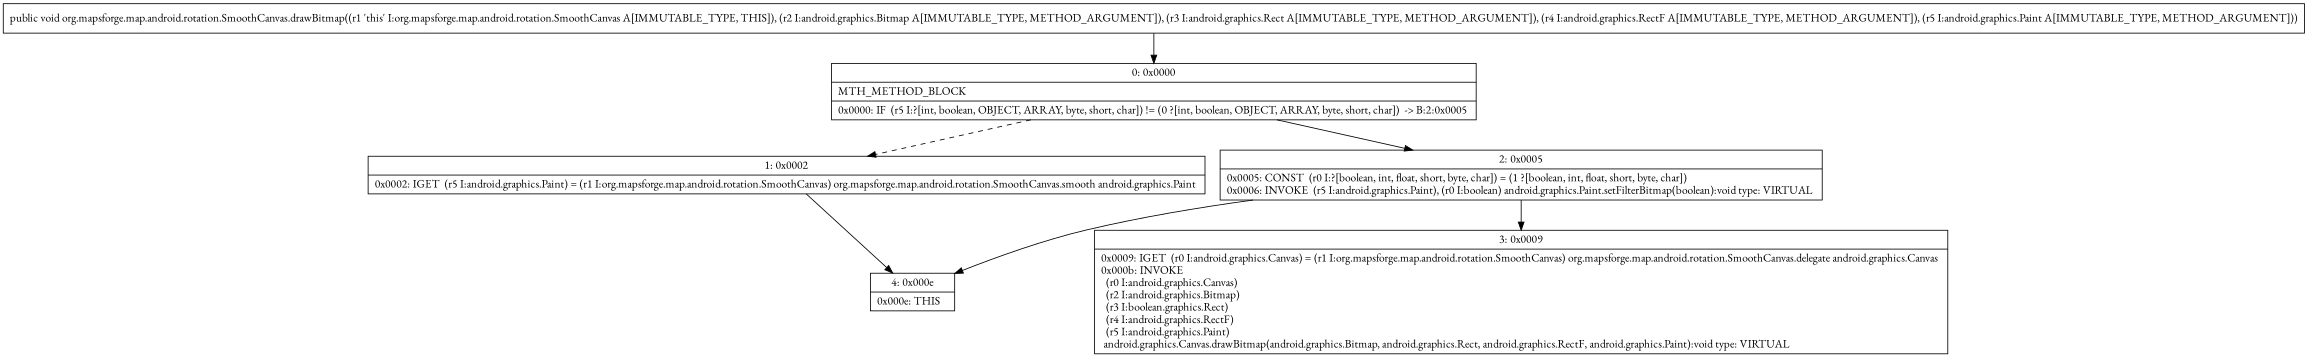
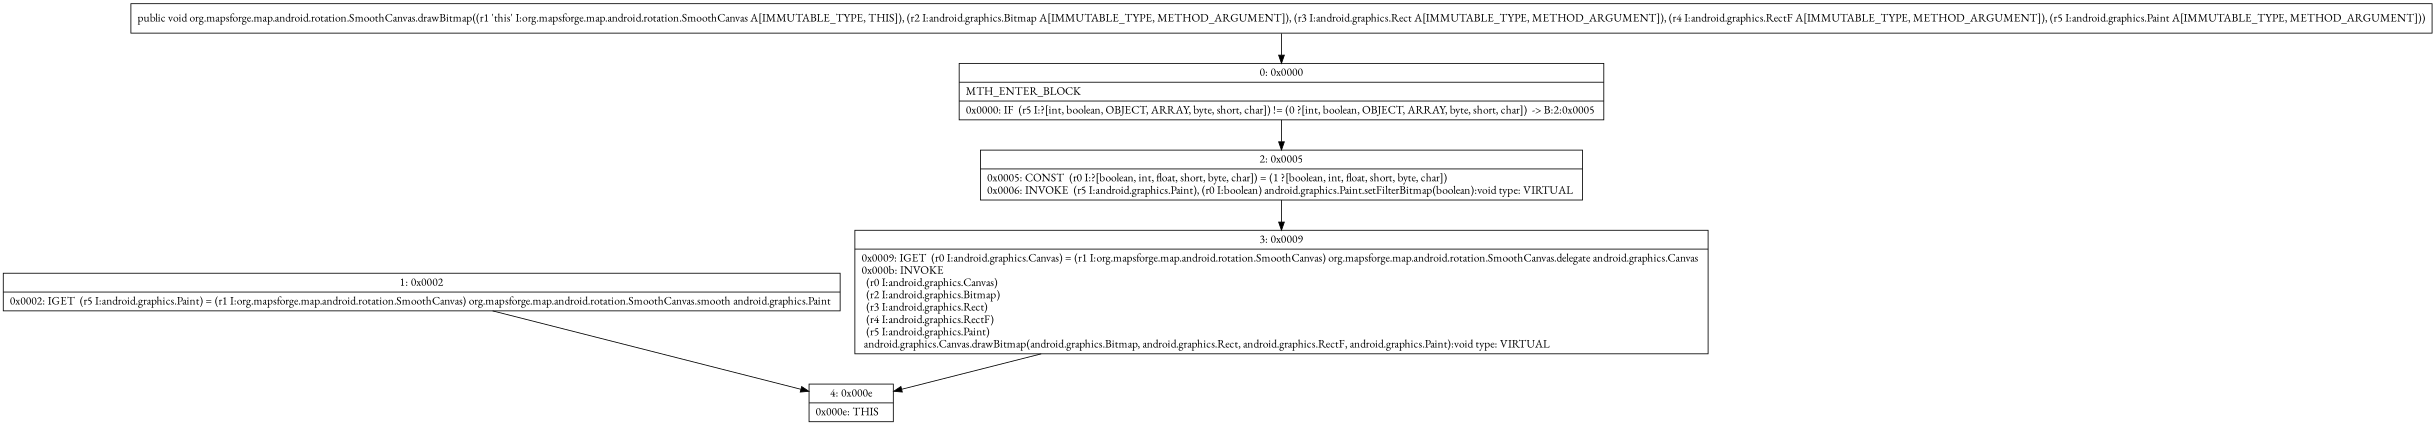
node "0: 0x0000": text "MTH_METHOD_BLOCK" -> "MTH_ENTER_BLOCK"
edge "0: 0x0000" -> "1: 0x0002": removed
edge "2: 0x0005" -> "4: 0x000e": now "3: 0x0009" -> "4: 0x000e"
node "3: 0x0009": text "(r3 I:boolean.graphics.Rect)" -> "(r3 I:android.graphics.Rect)"
